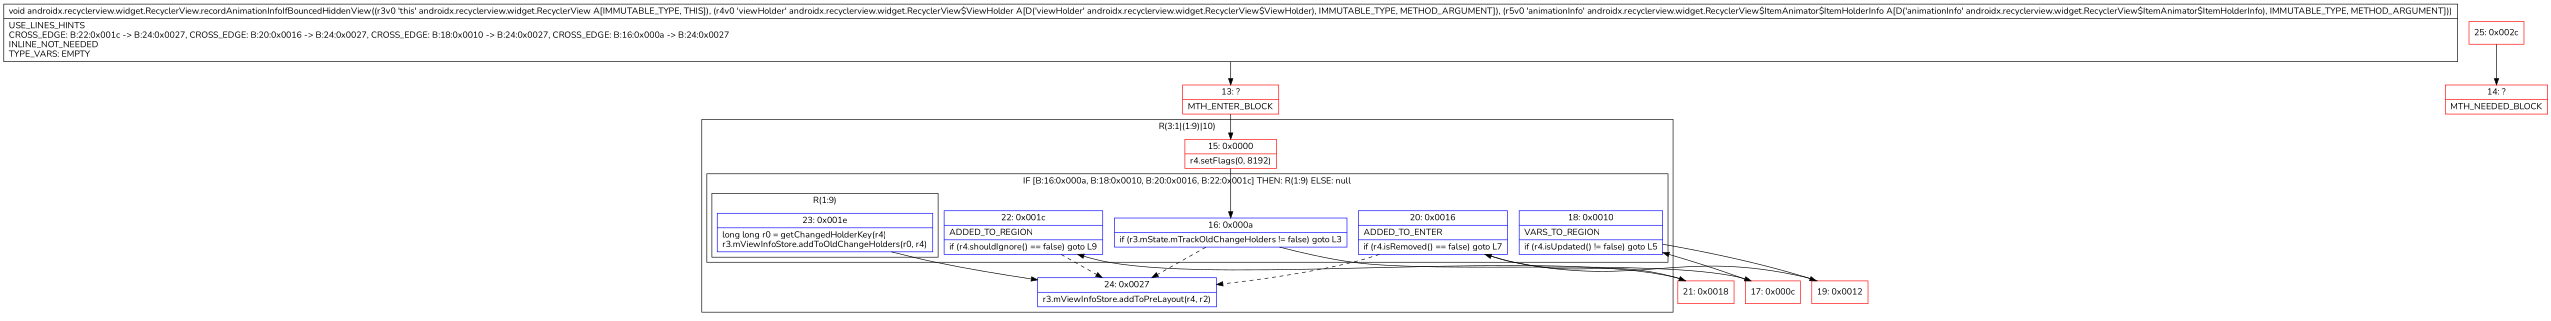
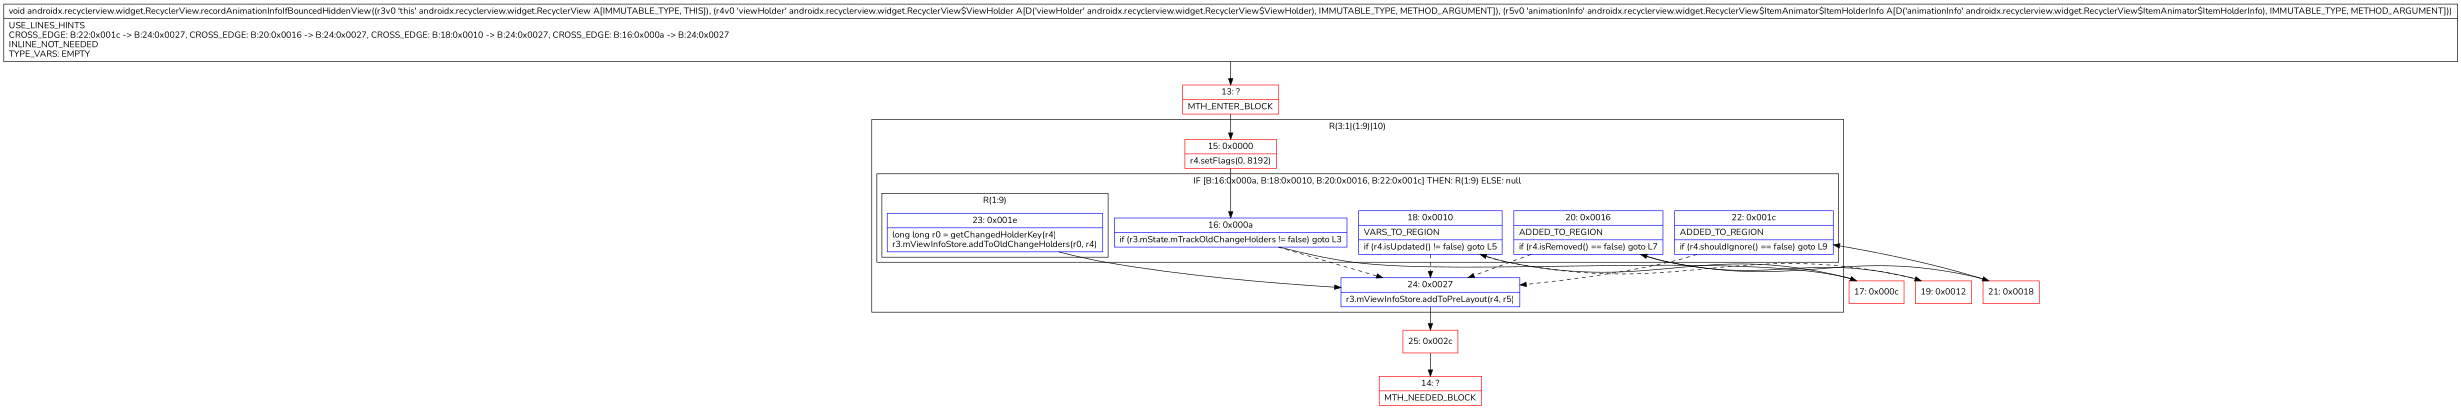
node "20: 0x0016": text "ADDED_TO_ENTER" -> "ADDED_TO_REGION"
edge "18: 0x0010" -> "19: 0x0012": style solid -> dashed
edge "18: 0x0010" -> "24: 0x0027": added
node "24: 0x0027": text "r3.mViewInfoStore.addToPreLayout(r4, r2)" -> "r3.mViewInfoStore.addToPreLayout(r4, r5)"
edge "24: 0x0027" -> "25: 0x002c": added
